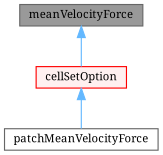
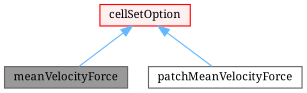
edge "cellSetOption" -> "meanVelocityForce": reversed
